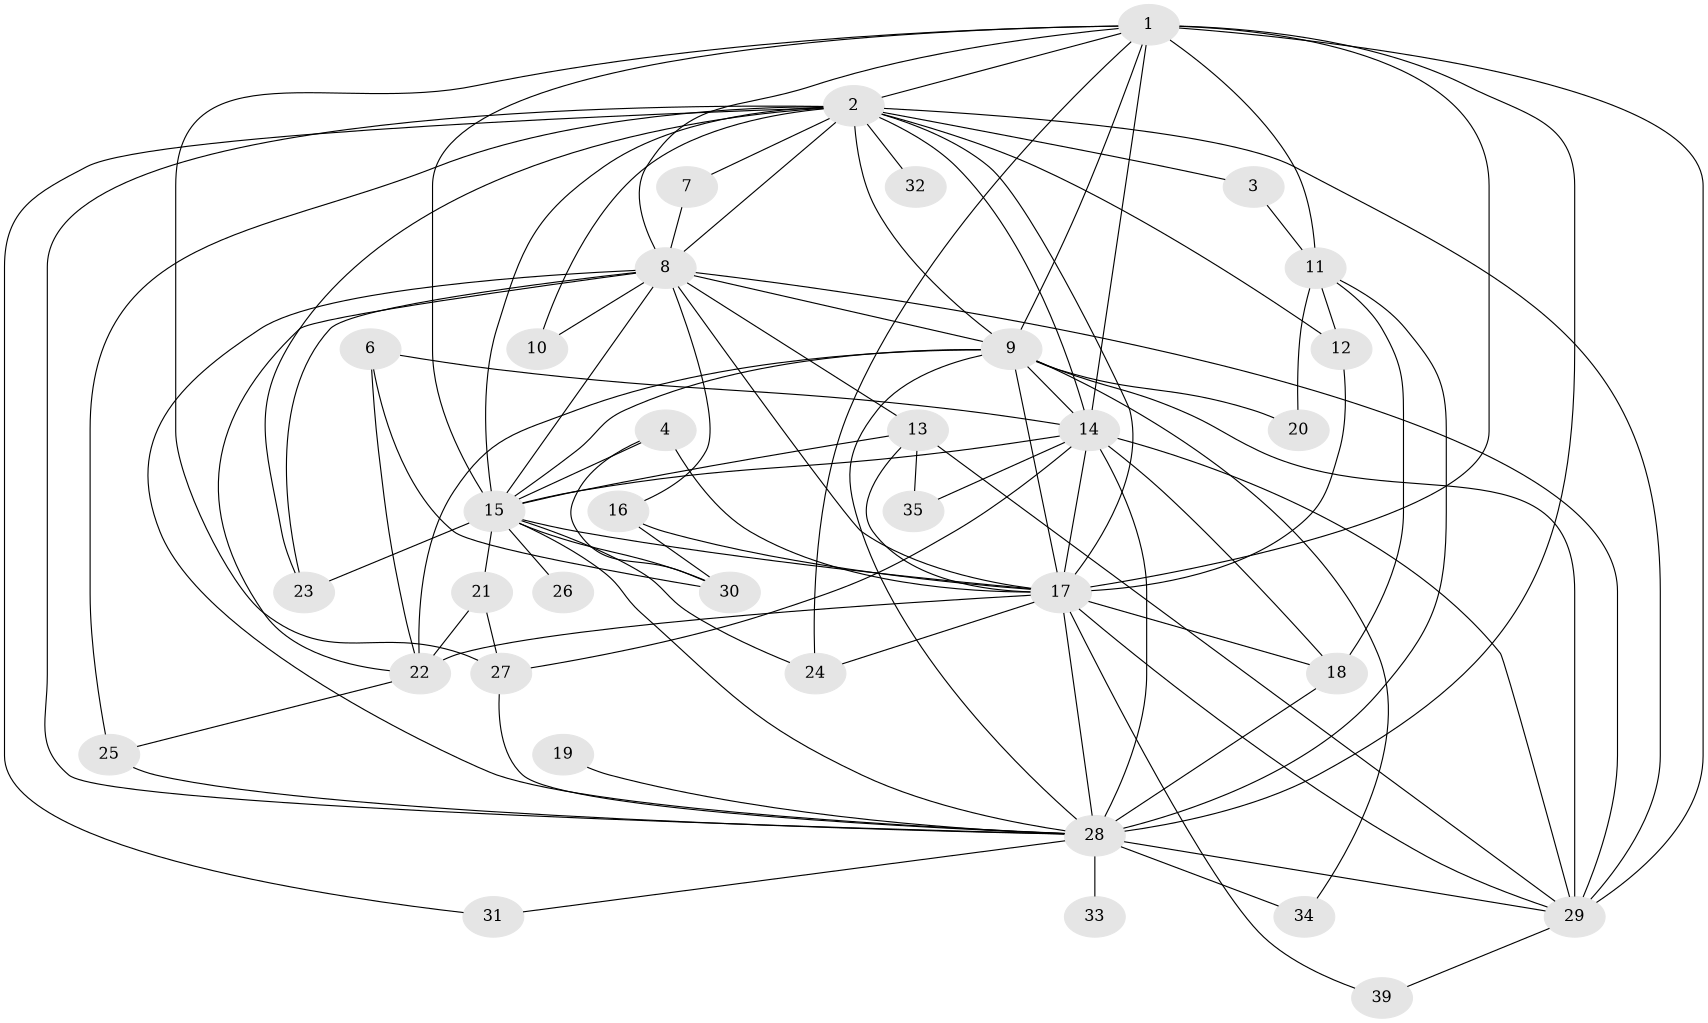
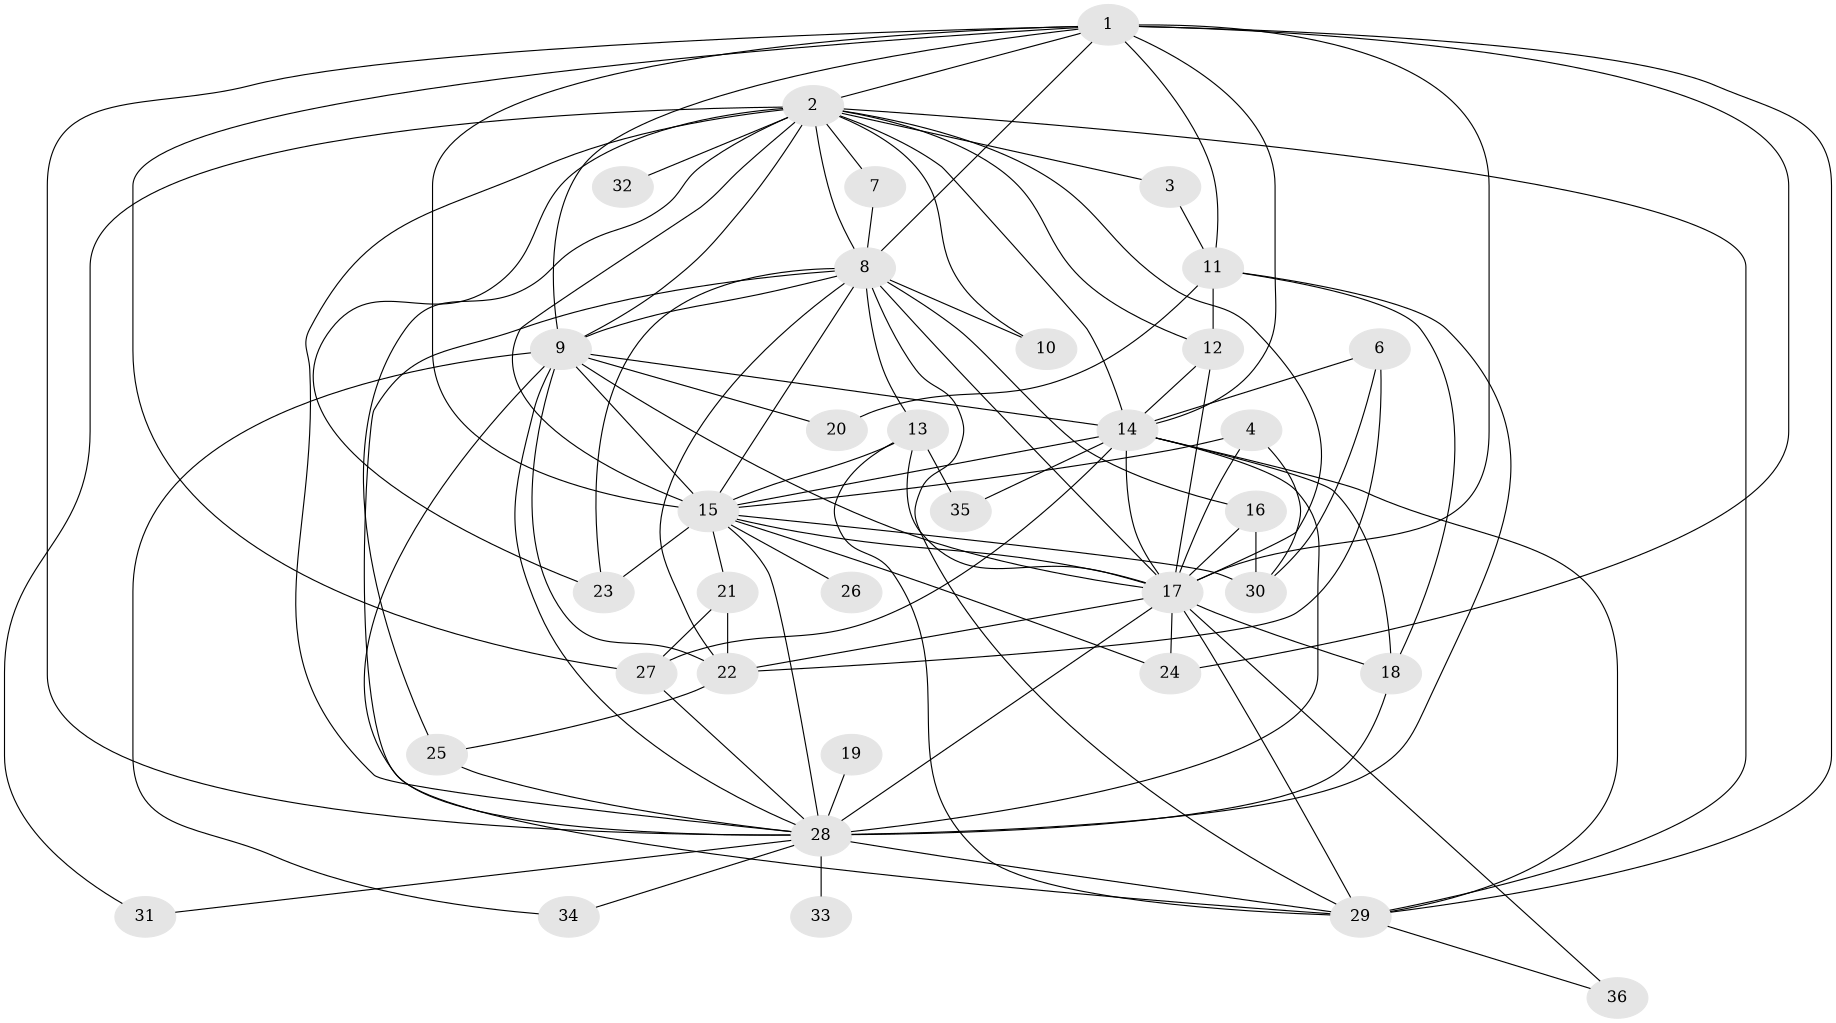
edge "12" -- "14": added
node "39": label "39" -> "36"
